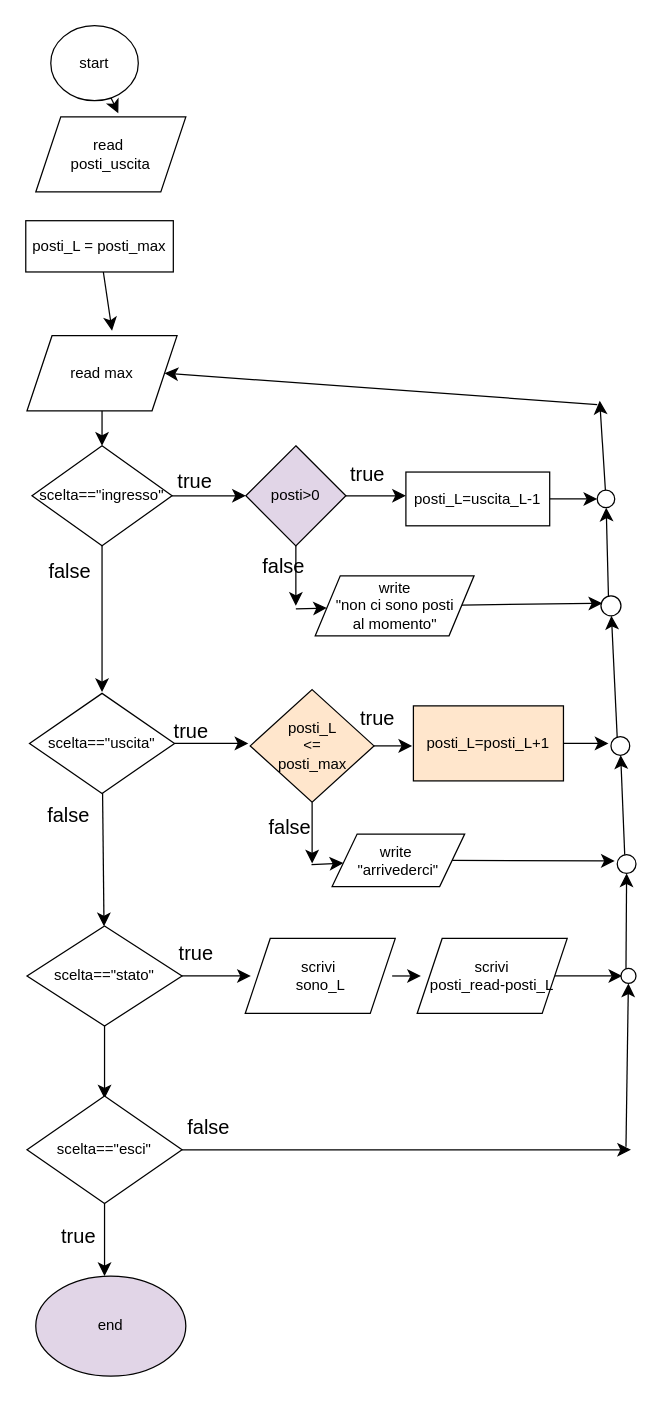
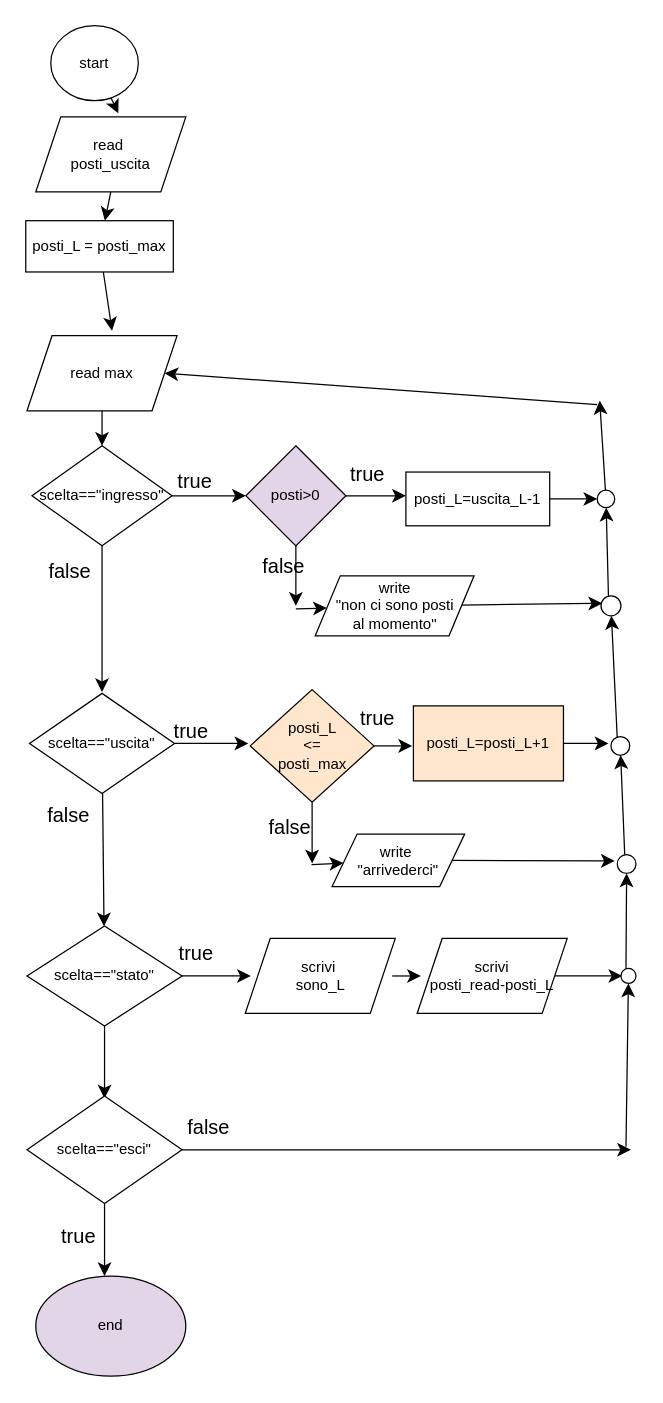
edge "read posti_uscita" -> "posti_L = posti_max": added
